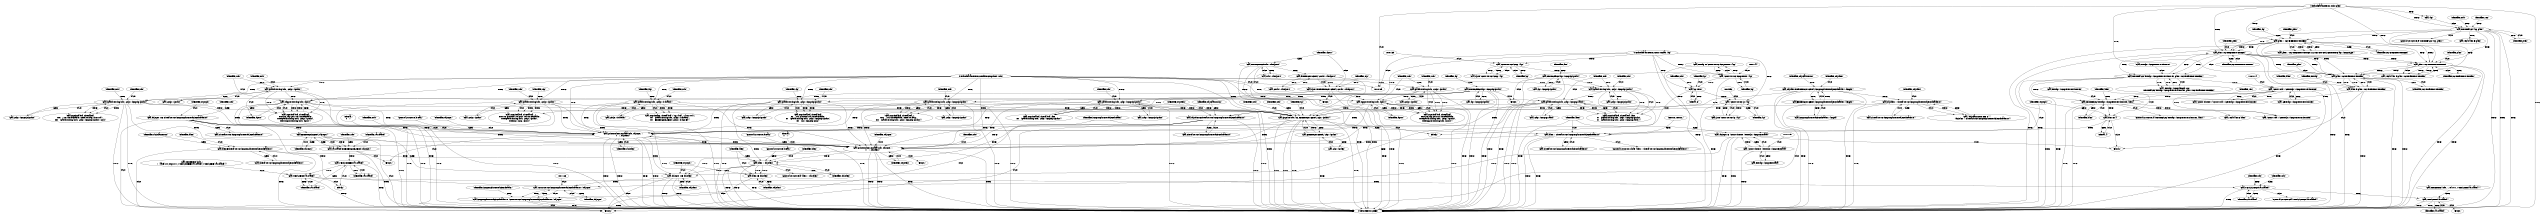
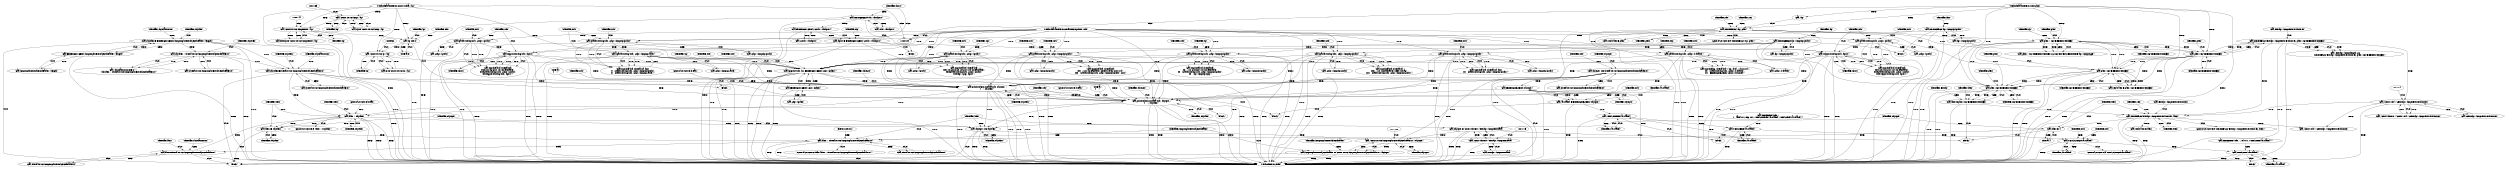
edge "(Call,ext_dp = (const struct icmp_ext_t *)bp)" -> "(Call,hlen > sizeof(struct icmp_mpls_ext_object_header_t))": now "(Call,hlen -= obj_tlen)" -> "(Call,hlen > sizeof(struct icmp_mpls_ext_object_header_t))"
edge "(Call,EXTRACT_32BITS(obj_tptr))" -> "(MethodReturn,RET)": label "AST: " -> "DDG: "
